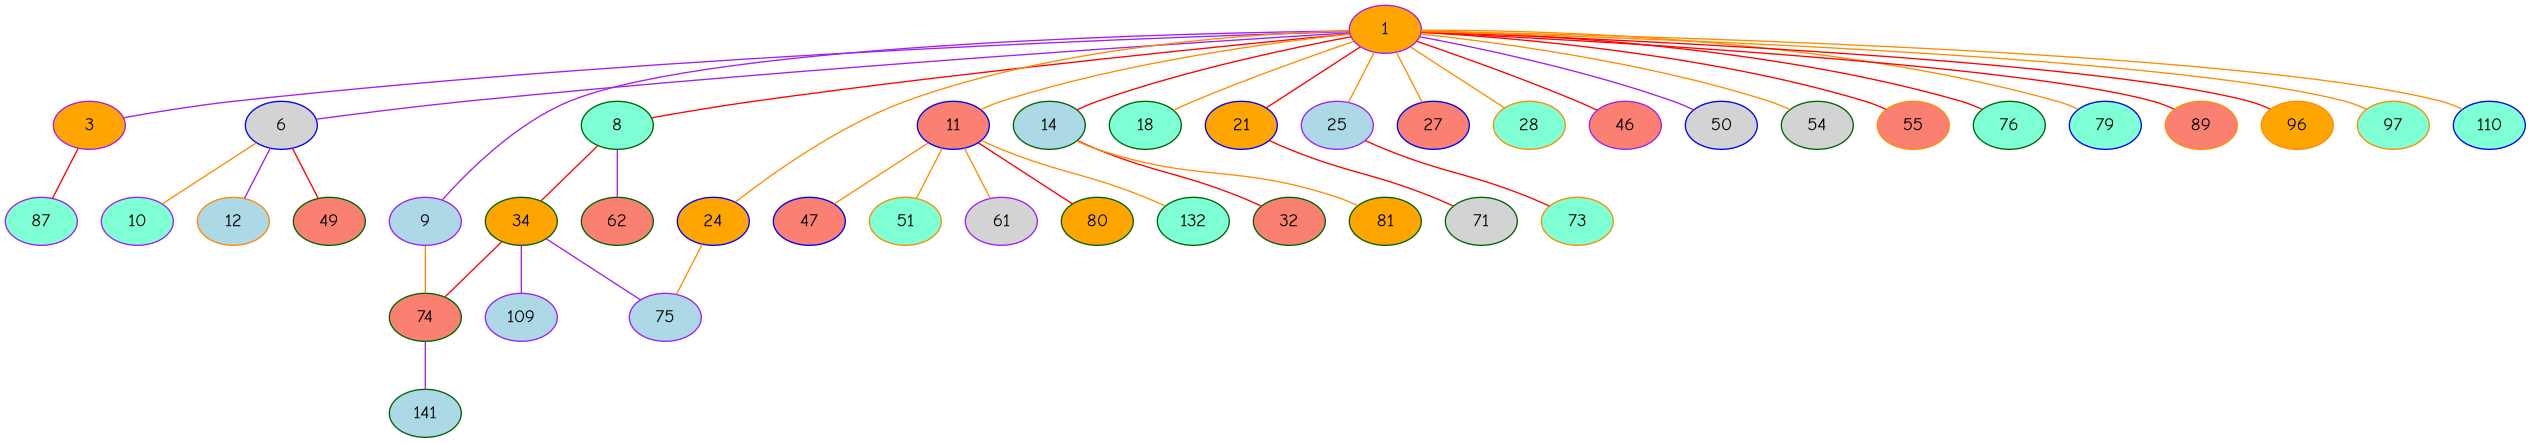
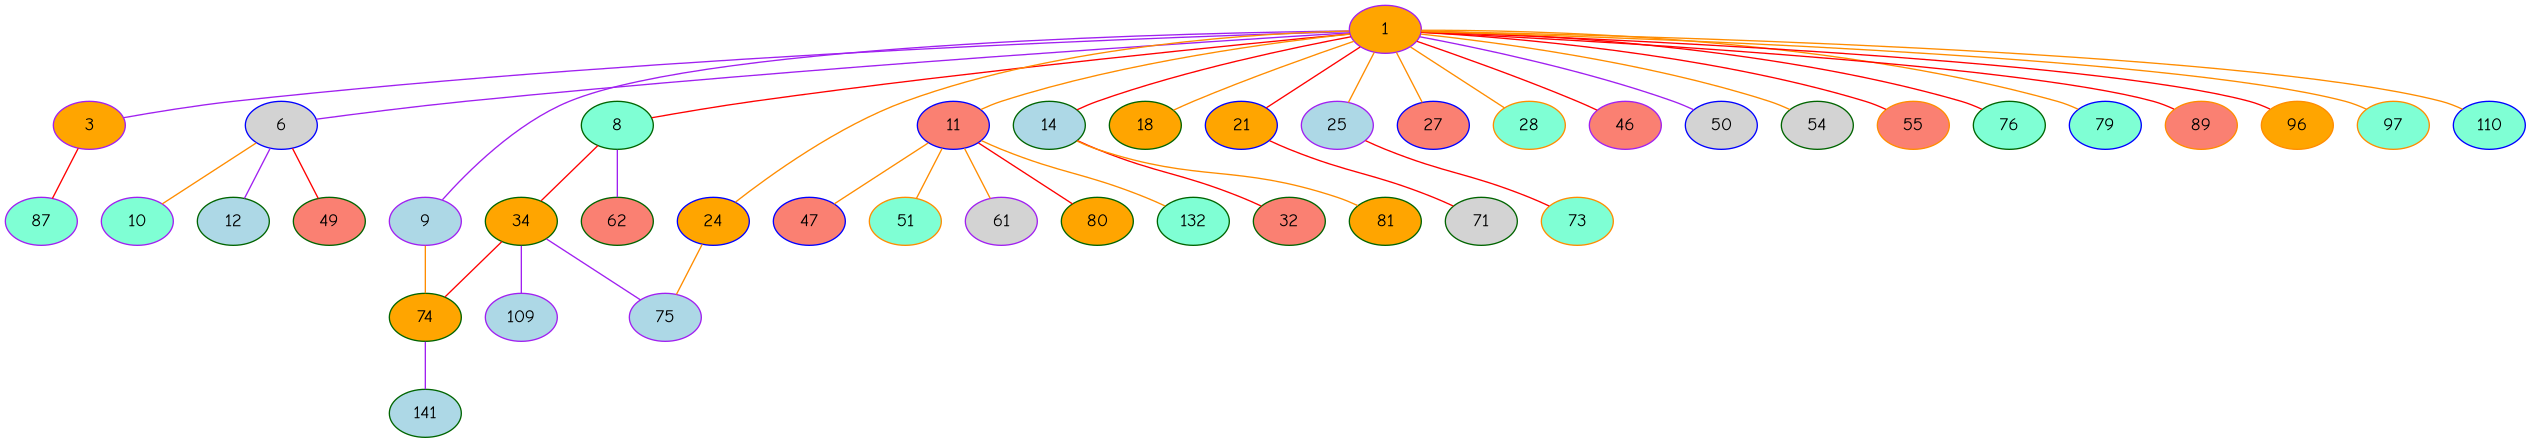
node "18": fillcolor aquamarine -> orange
node "12": color darkorange -> darkgreen
node "74": fillcolor salmon -> orange
